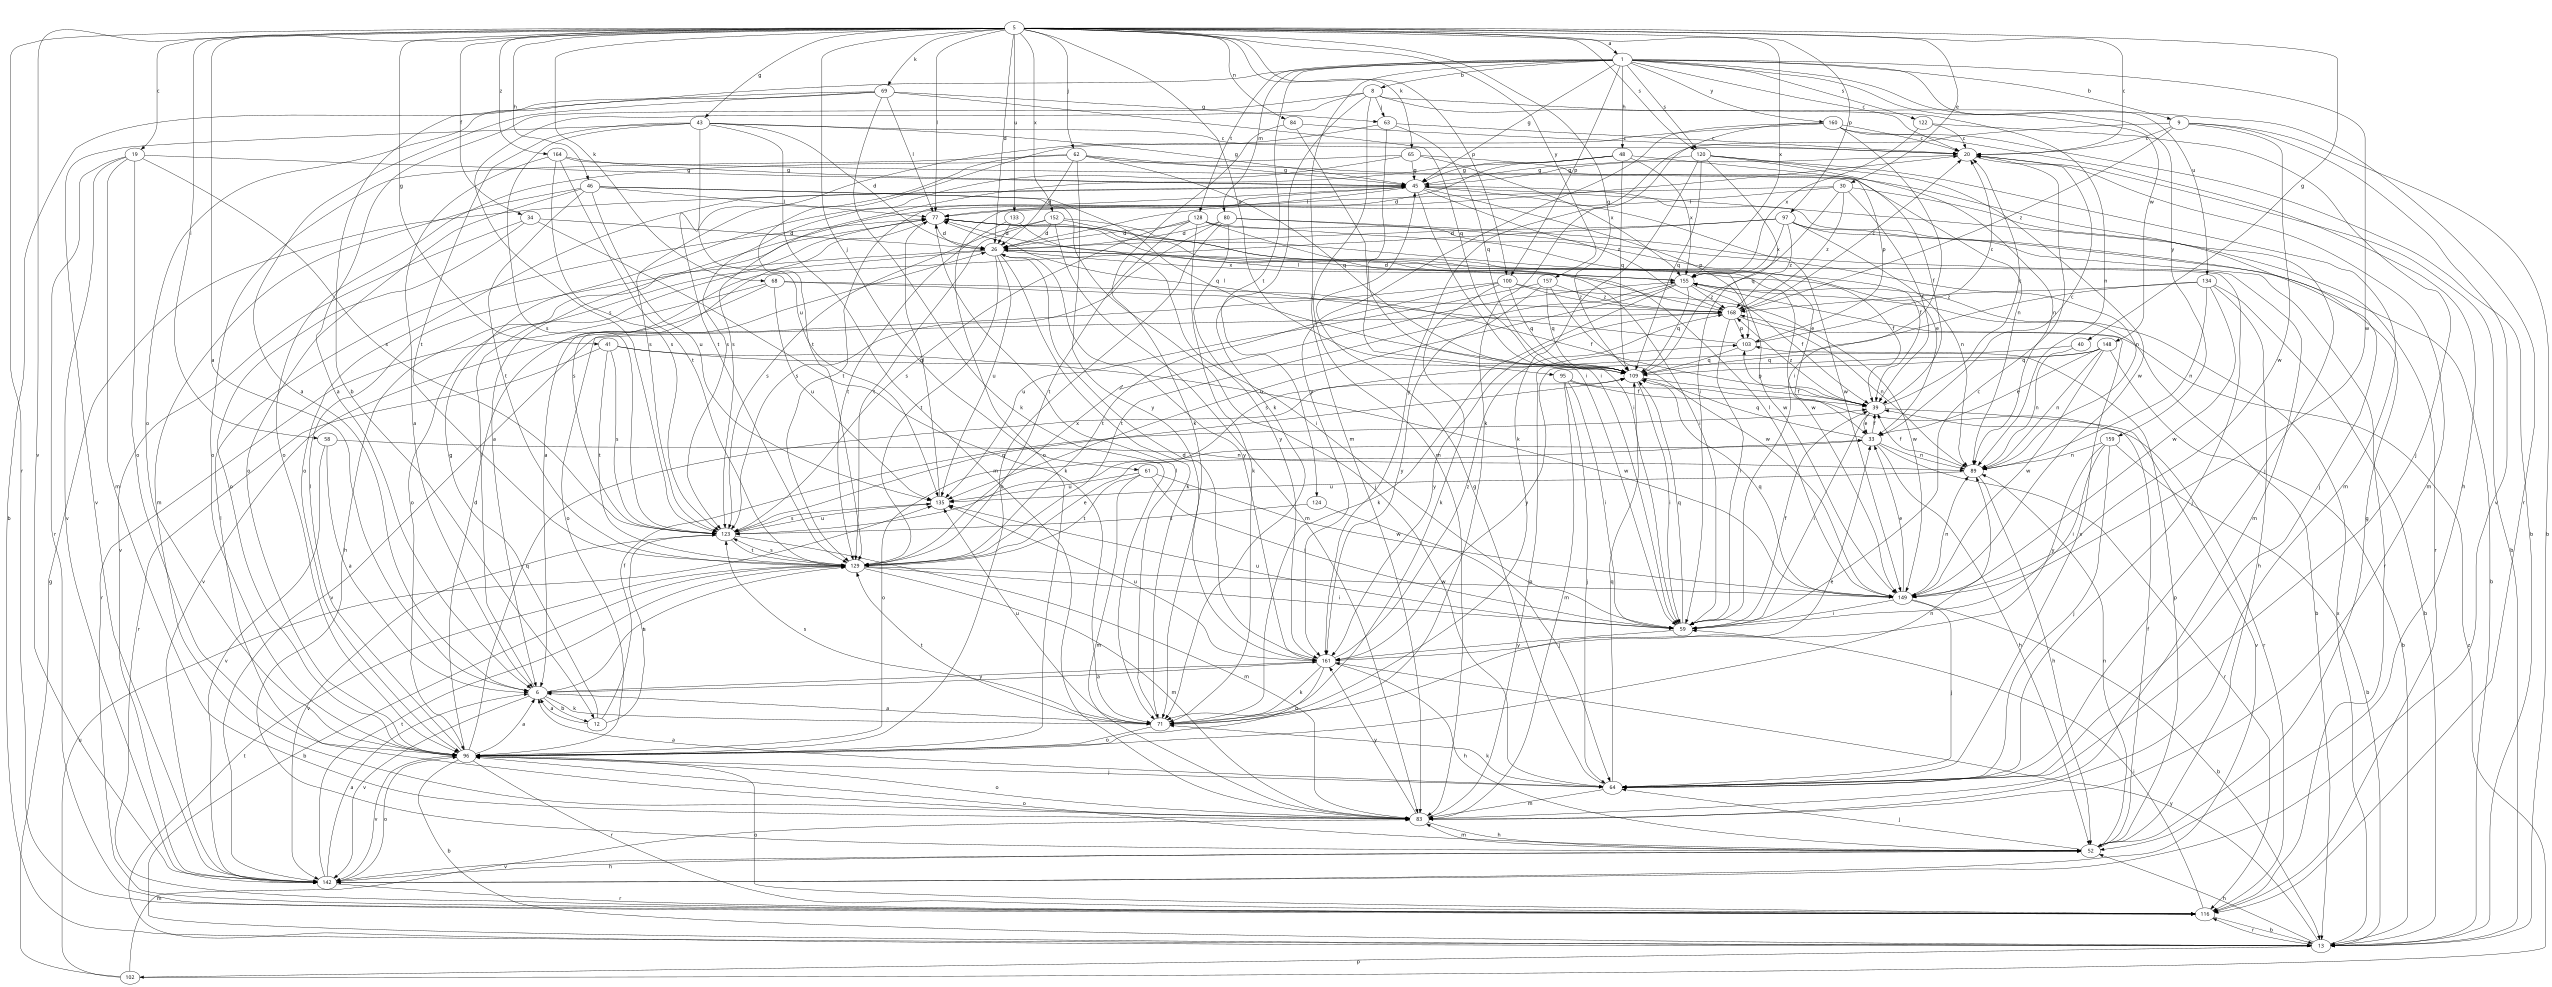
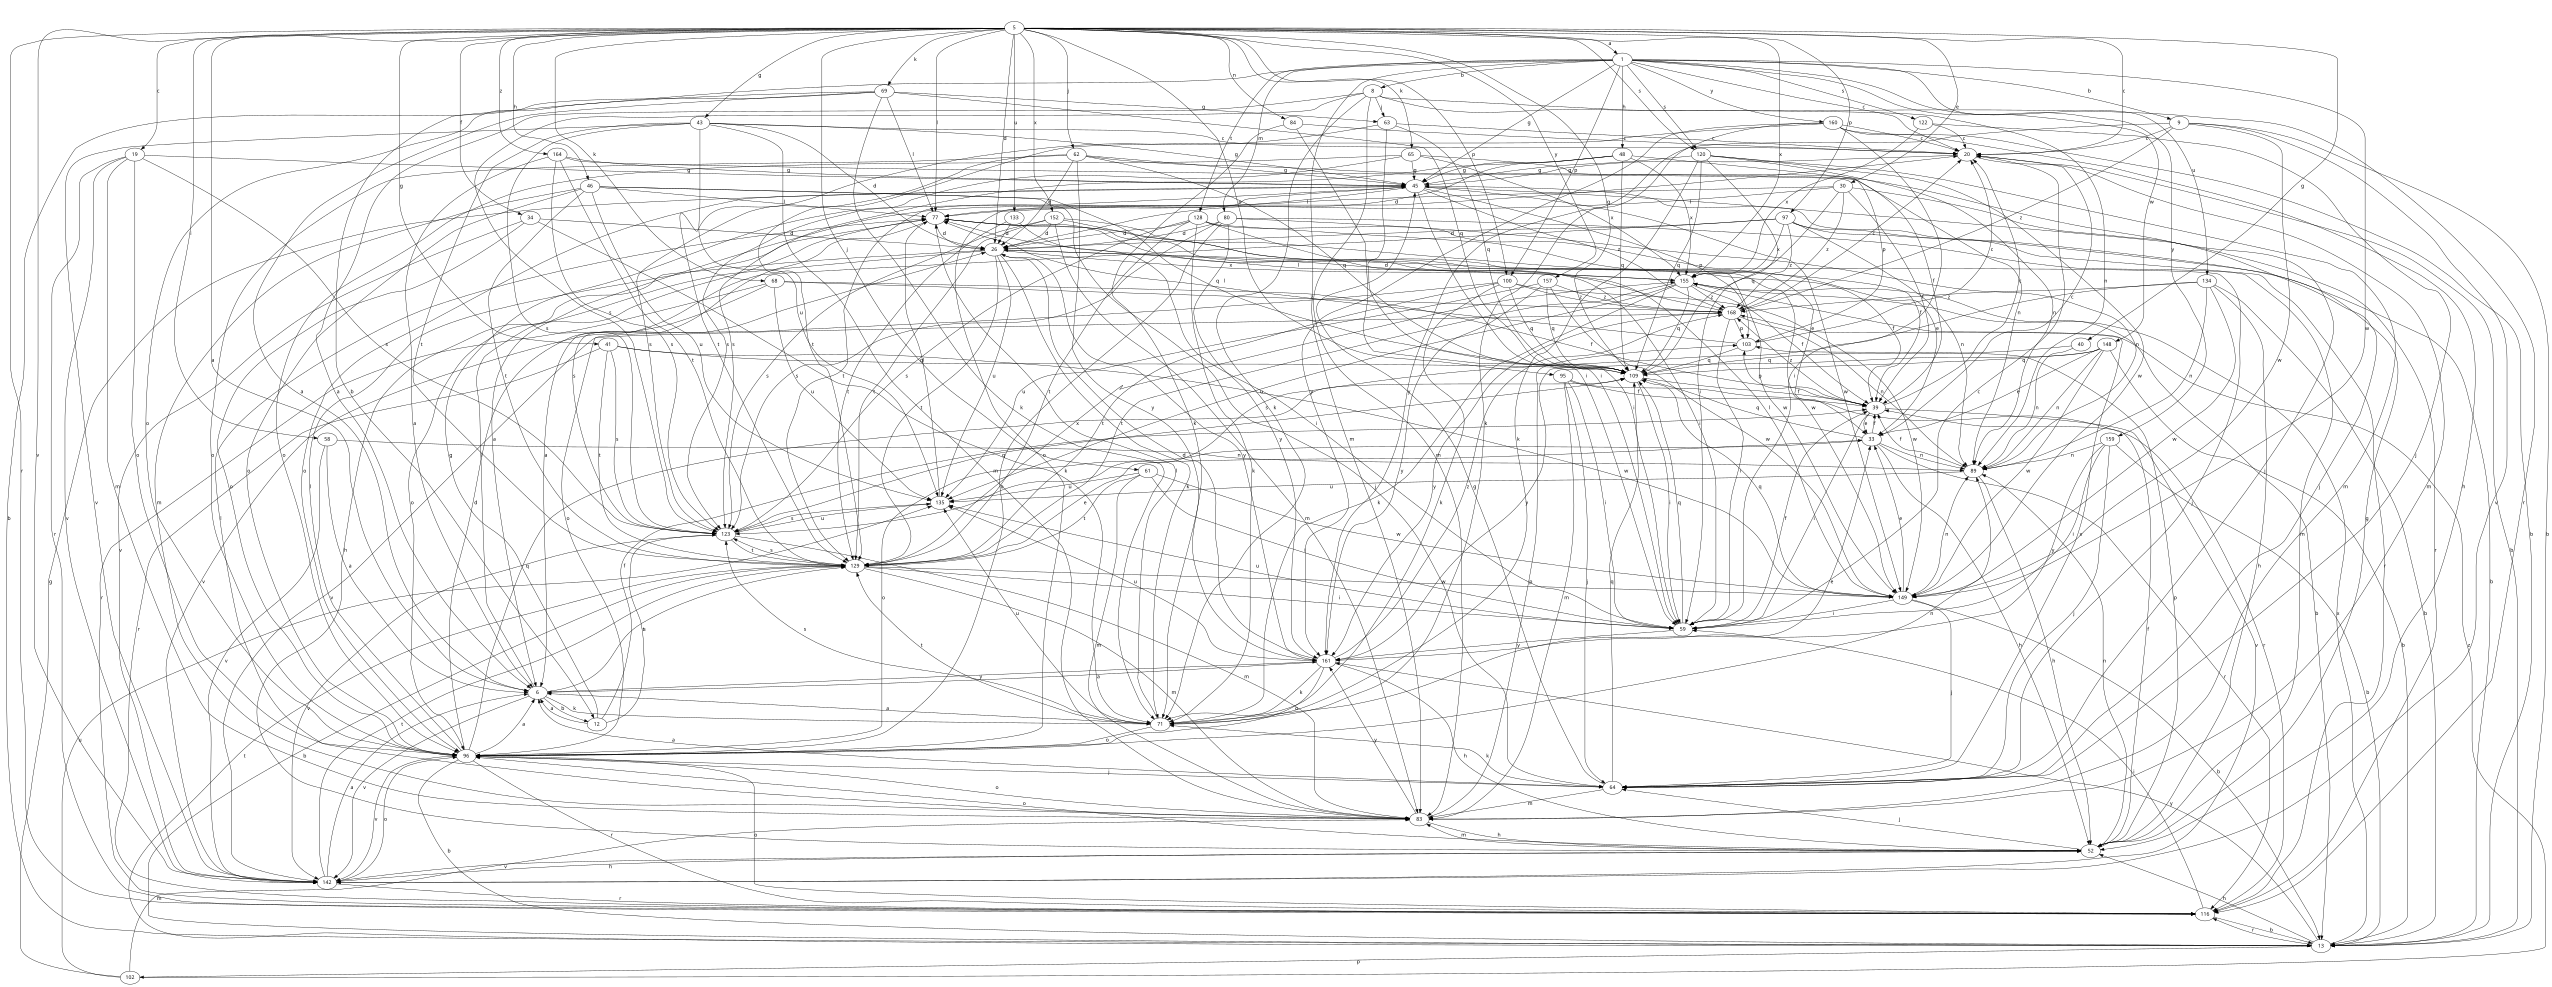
edge "80" -> "83": now "80" -> "52"
node "124": removed
